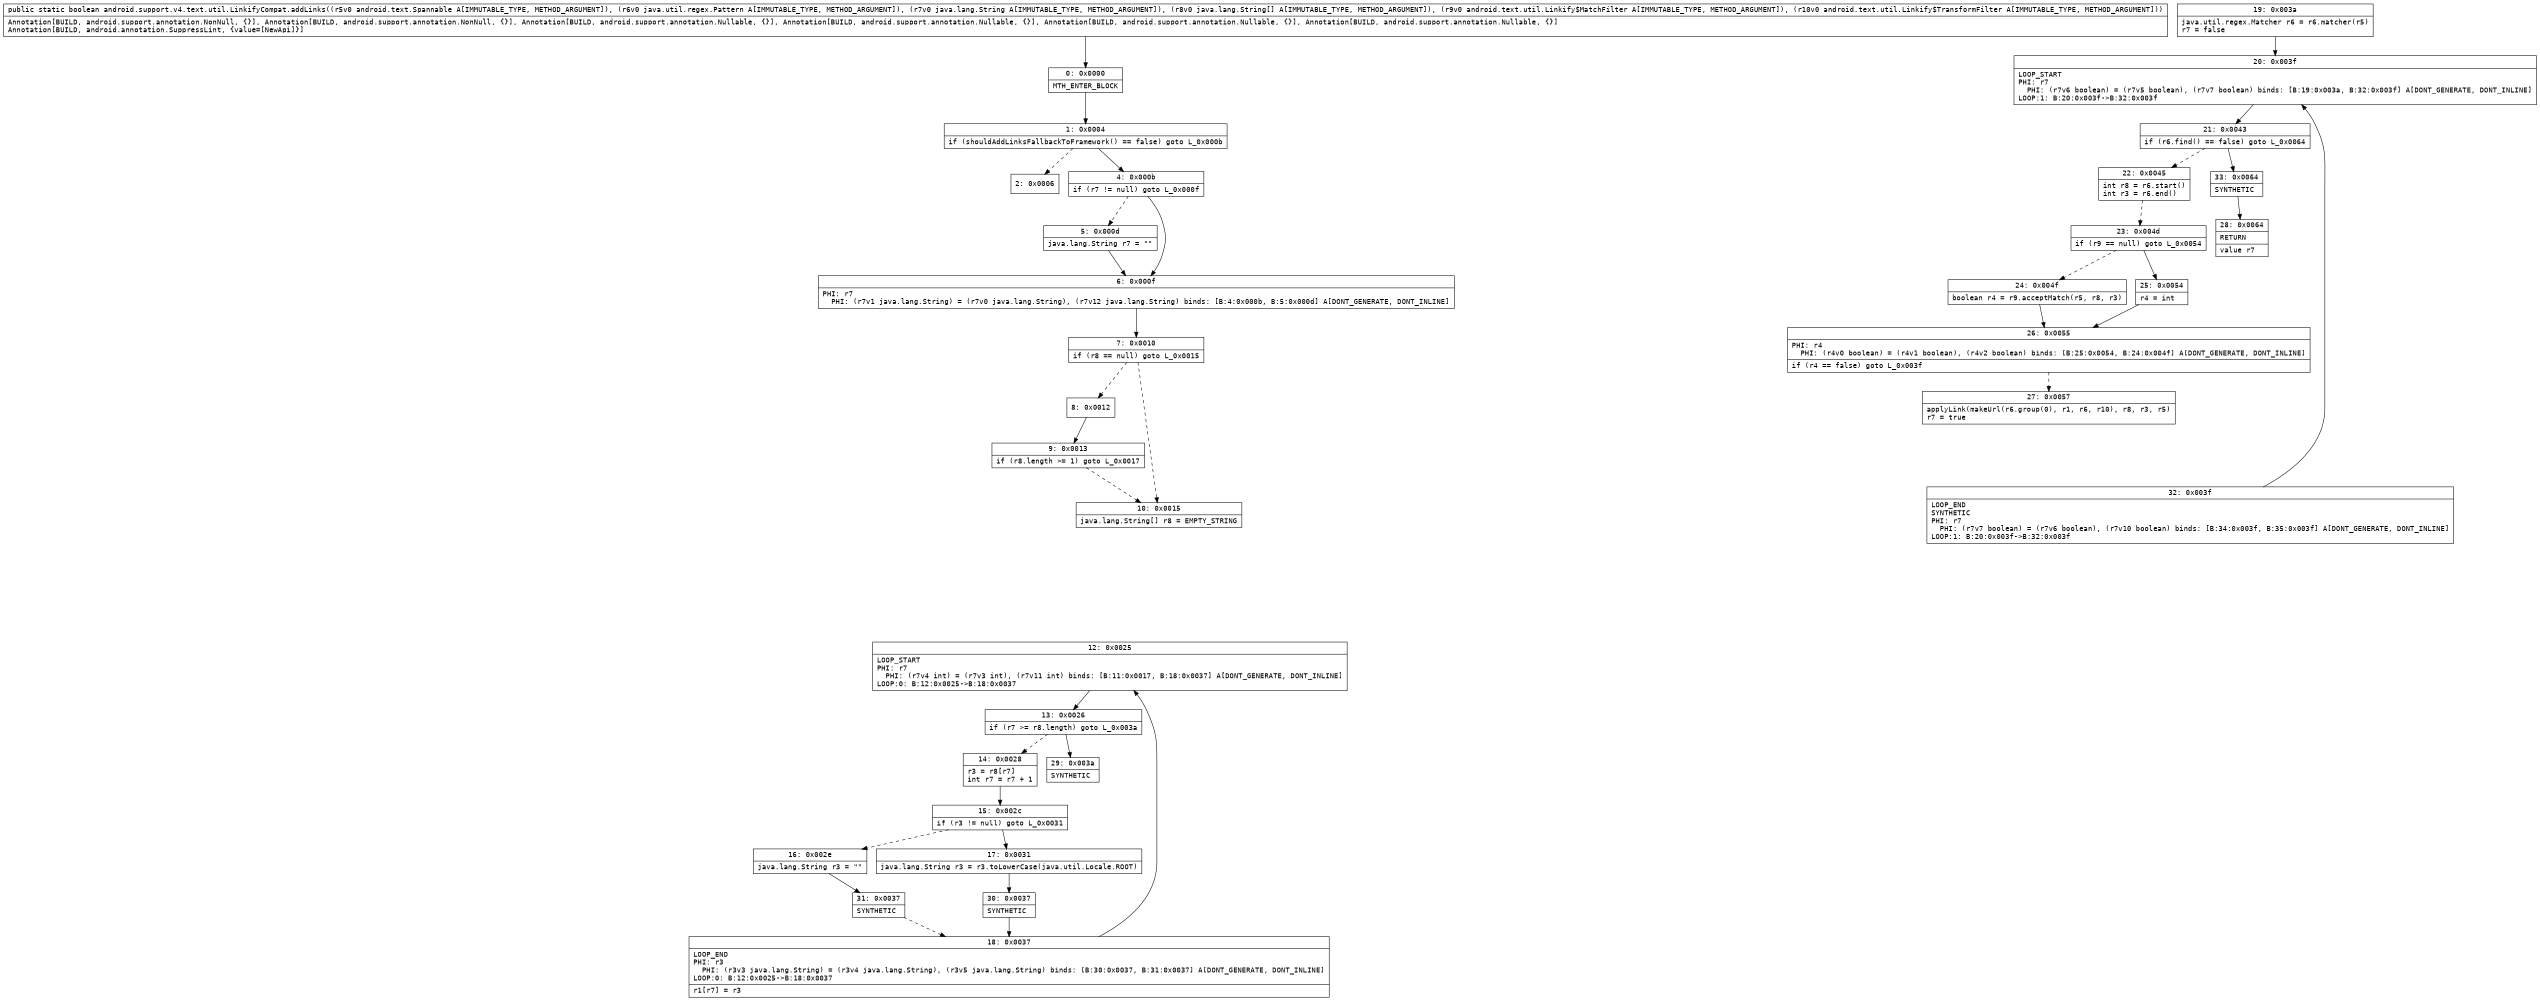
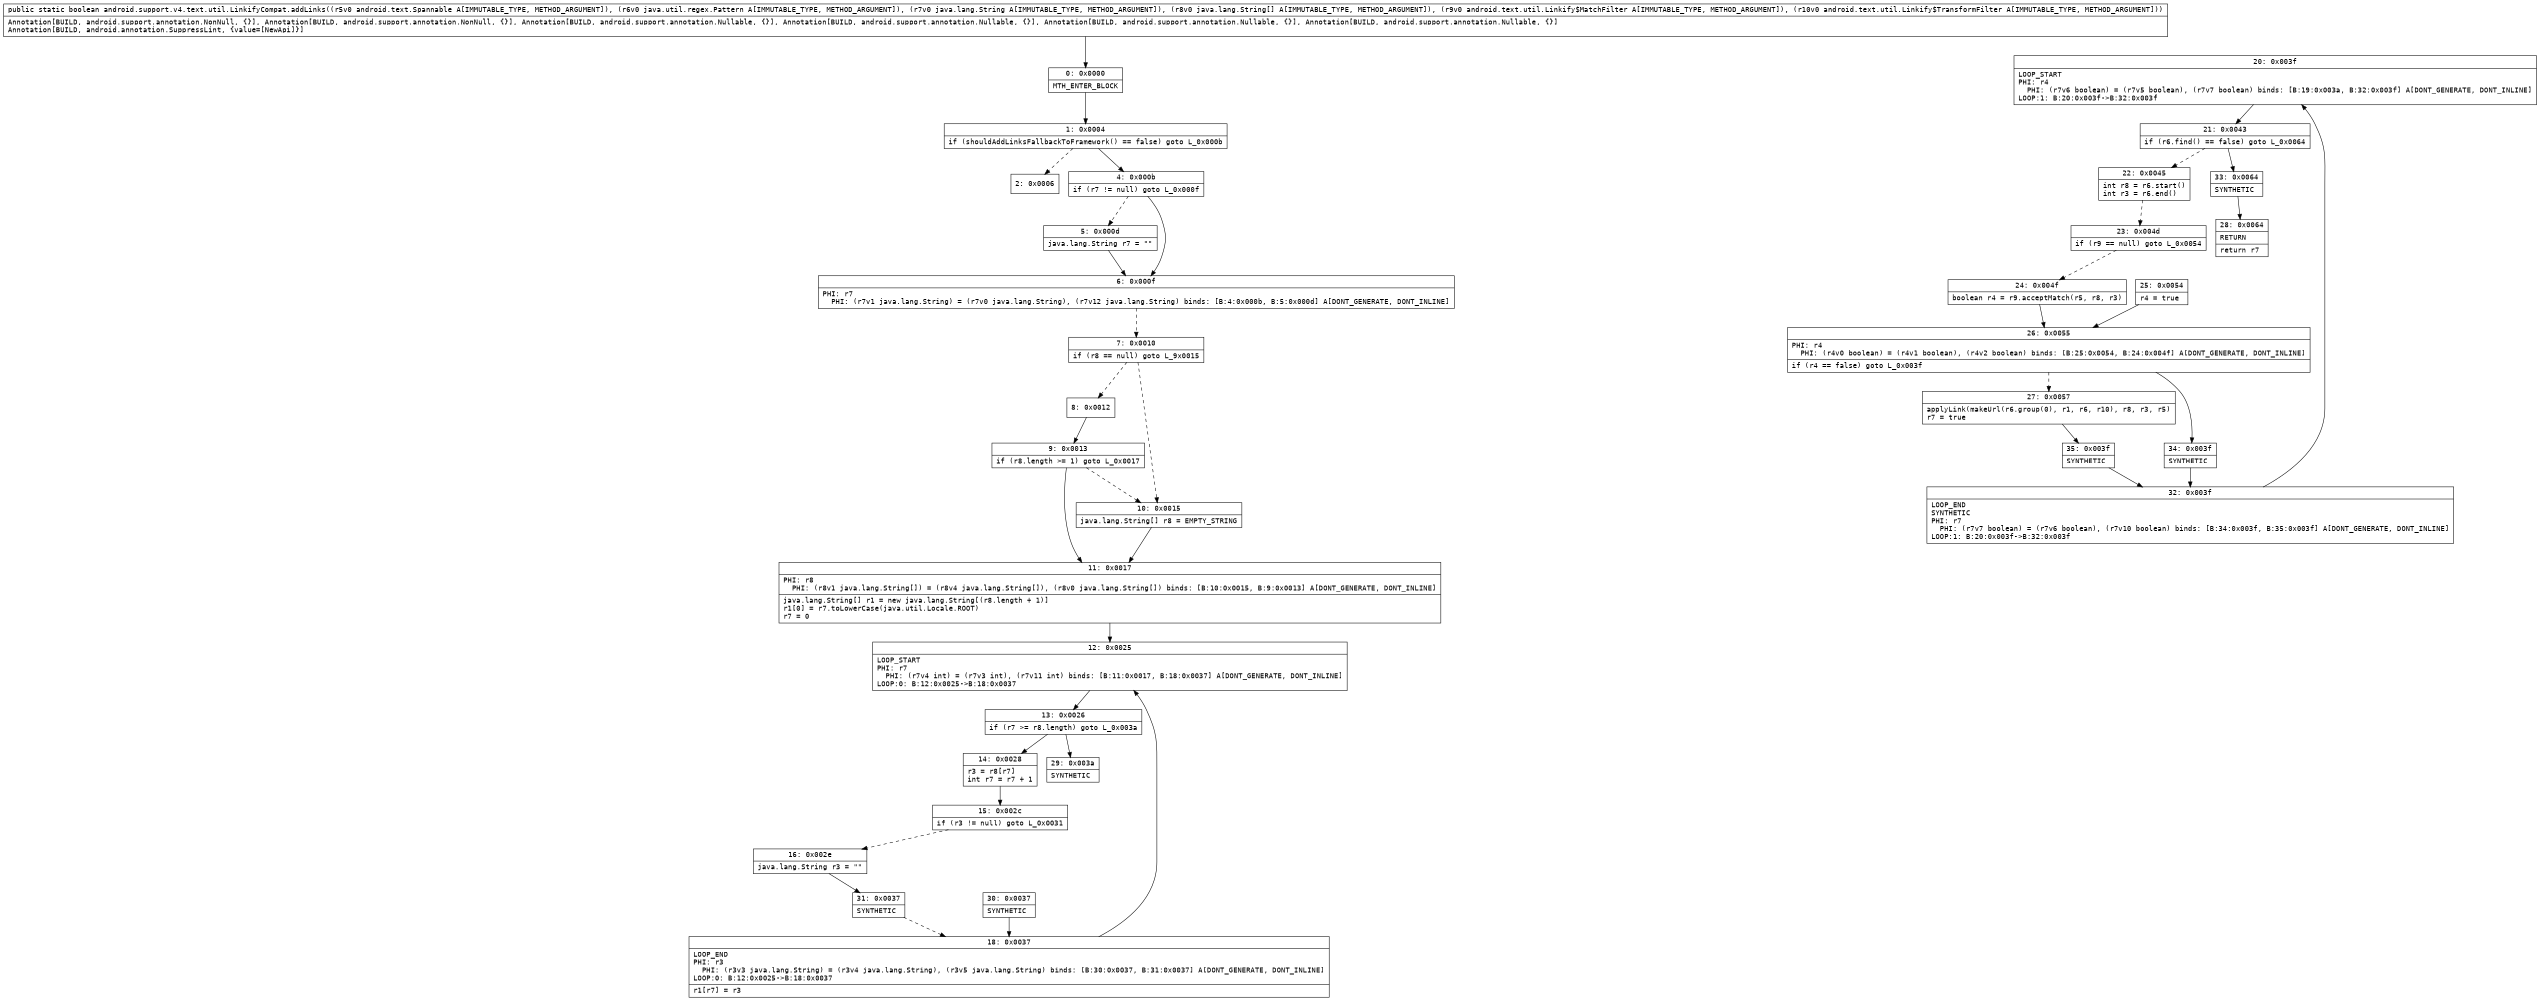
node "19: 0x003a": removed
node "20: 0x003f": text "PHI: r7" -> "PHI: r4"
node "28: 0x0064": text "value r7" -> "return r7"
edge "23: 0x004d" -> "25: 0x0054": removed
node "25: 0x0054": text "r4 = int" -> "r4 = true"
edge "6: 0x000f" -> "7: 0x0010": style solid -> dashed
node "7: 0x0010": text "if (r8 == null) goto L_0x0015" -> "if (r8 == null) goto L_9x0015"
node "35: 0x003f": added
node "34: 0x003f": added
node "11: 0x0017": added
edge "13: 0x0026" -> "14: 0x0028": style dashed -> solid
node "17: 0x0031": removed
